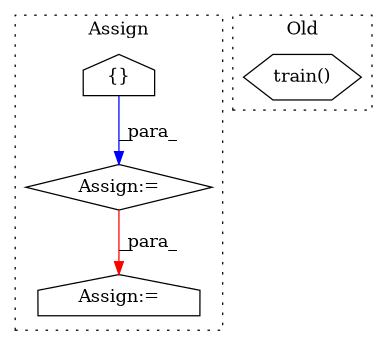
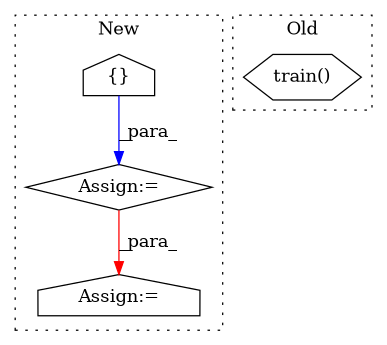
cluster "Assign": label "Assign" -> "New"
